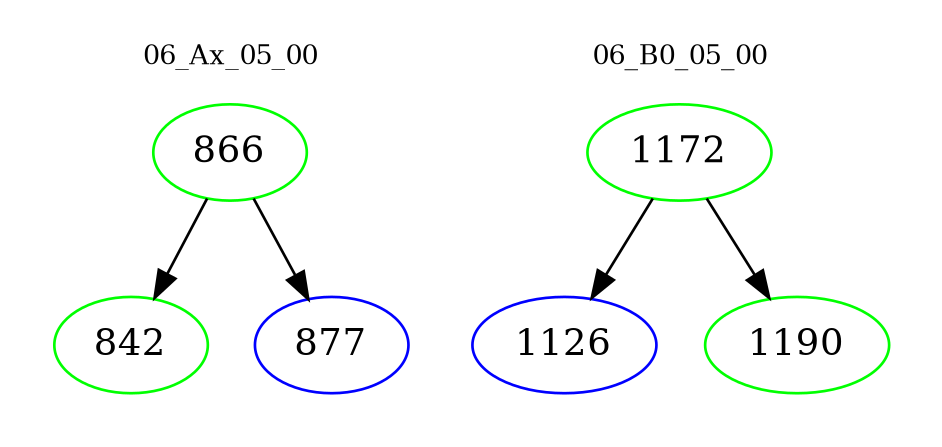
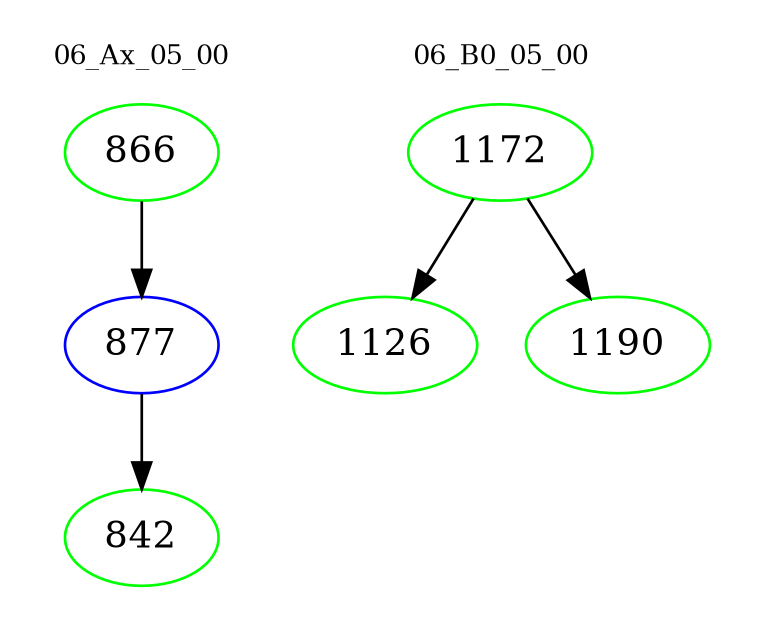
edge "866" -> "842": now "877" -> "842"
node "1126": color blue -> green
